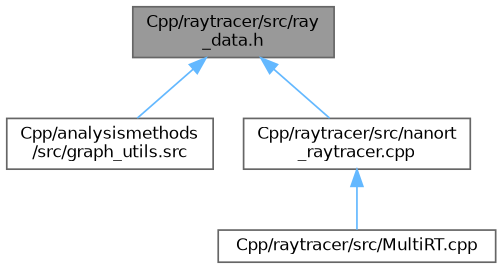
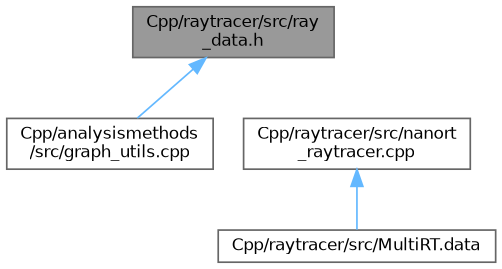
edge "Cpp/raytracer/src/nanort _raytracer.cpp" -> "Cpp/raytracer/src/ray _data.h": removed
node "Cpp/analysismethods /src/graph_utils.src": label "Cpp/analysismethods /src/graph_utils.src" -> "Cpp/analysismethods /src/graph_utils.cpp"
node "Cpp/raytracer/src/MultiRT.cpp": label "Cpp/raytracer/src/MultiRT.cpp" -> "Cpp/raytracer/src/MultiRT.data"
